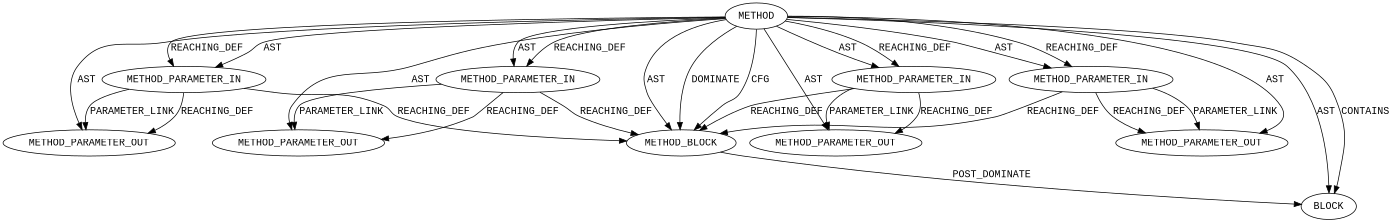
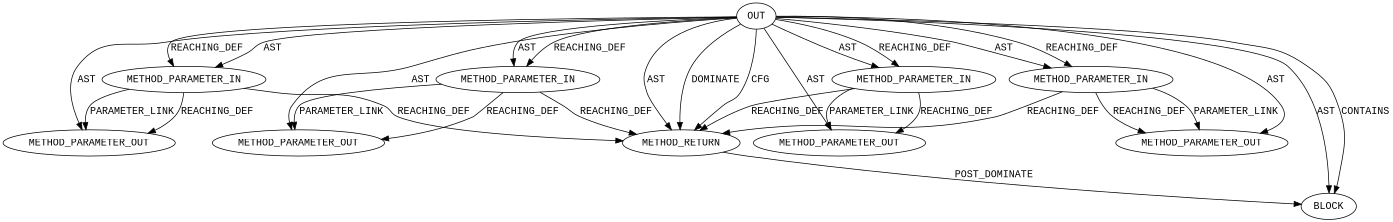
node "METHOD": label "METHOD" -> "OUT"
node "METHOD_BLOCK": label "METHOD_BLOCK" -> "METHOD_RETURN"
